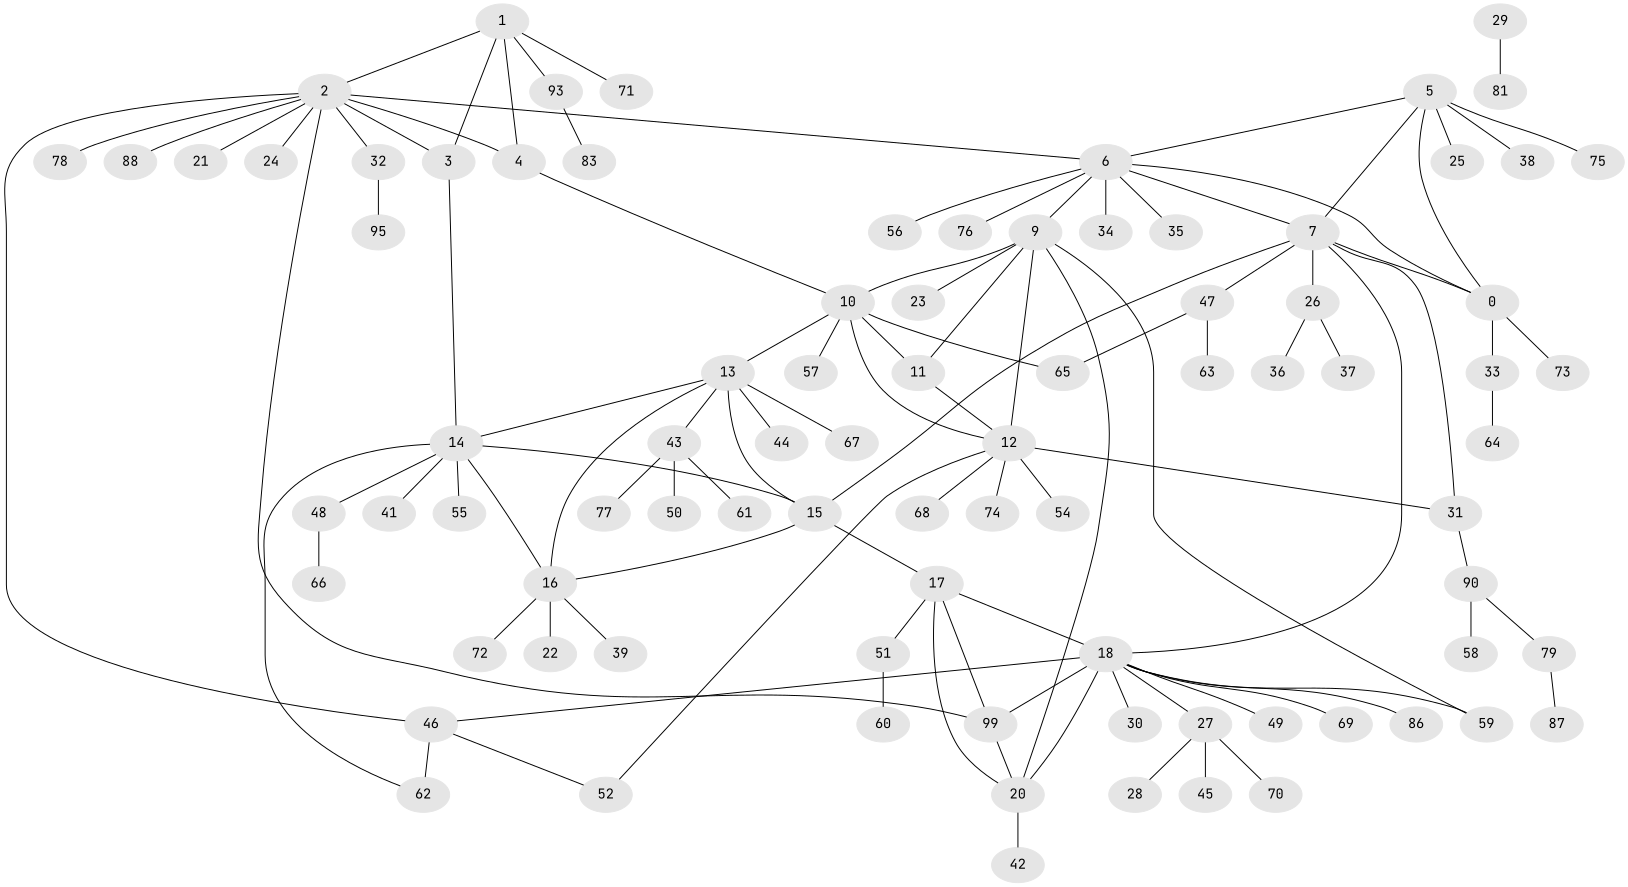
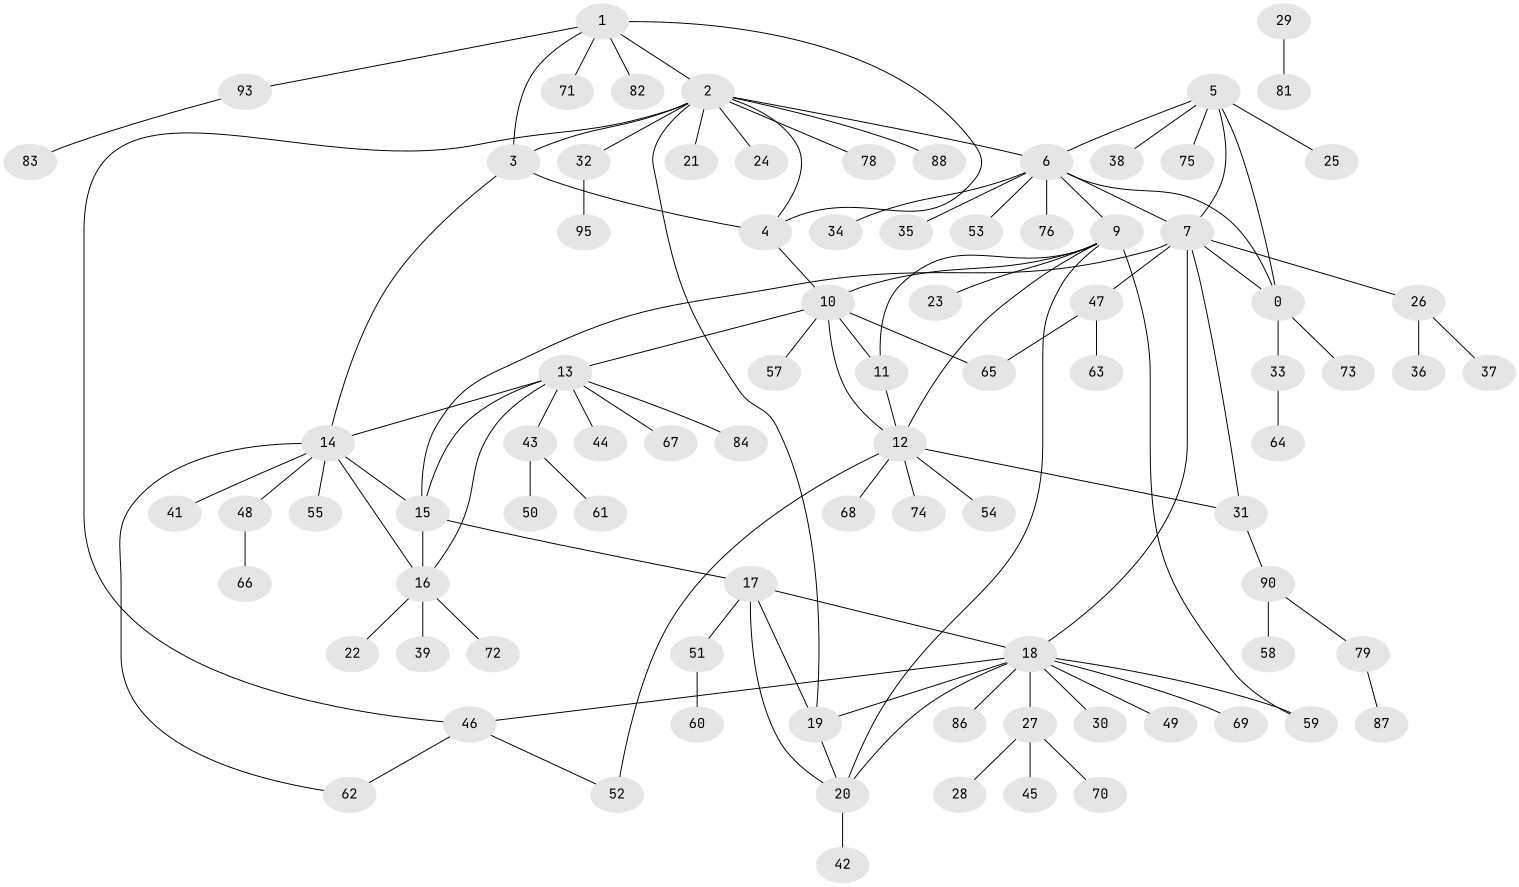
node "82": added
edge "3" -- "4": added
node "56": label "56" -> "53"
node "84": added
node "77": removed
node "99": label "99" -> "19"
